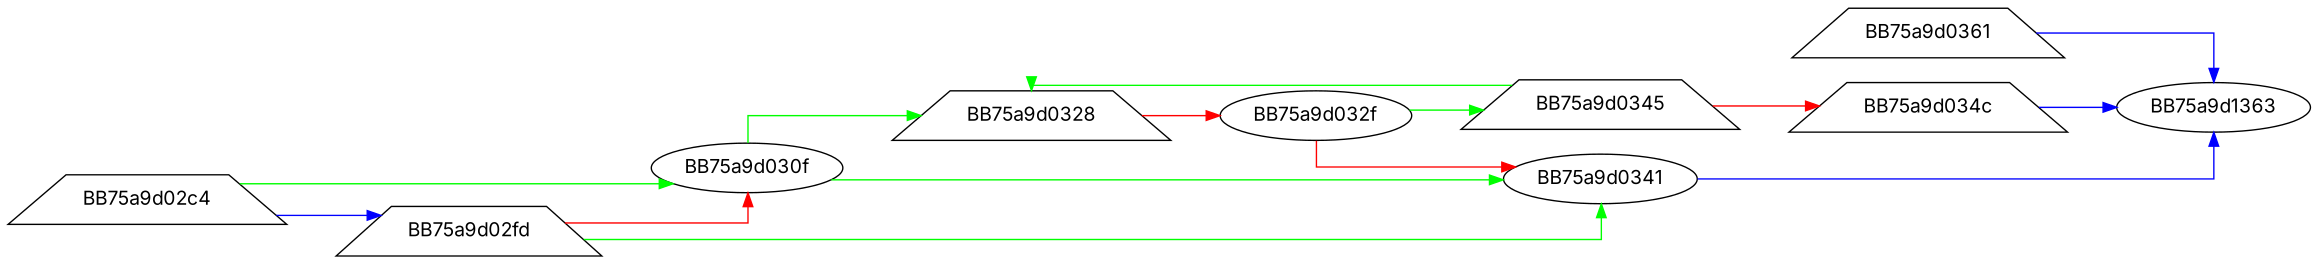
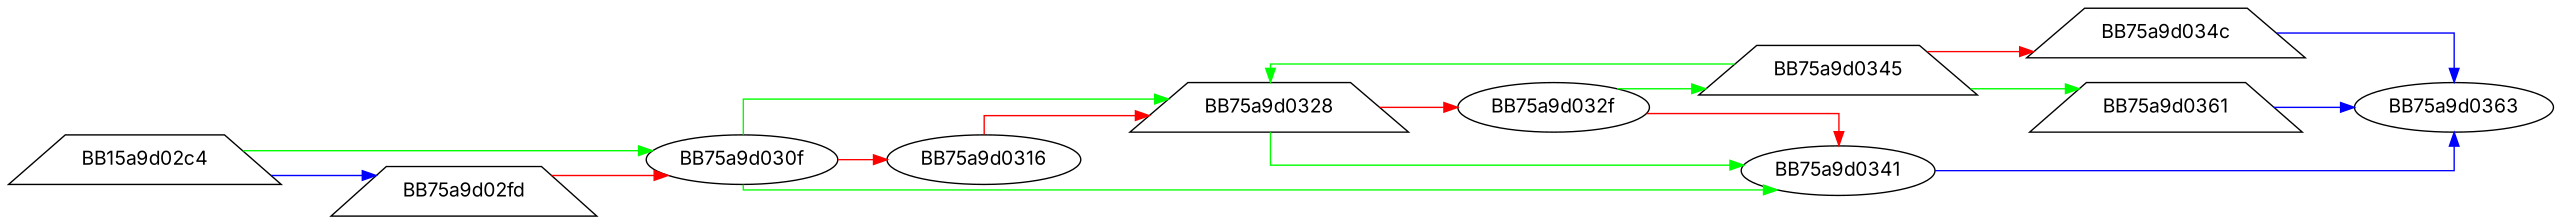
edge "BB75a9d0345" -> "BB75a9d0361": added
node "BB75a9d1363": label "BB75a9d1363" -> "BB75a9d0363"
node "BB75a9d0316": added
node "BB75a9d02c4": label "BB75a9d02c4" -> "BB15a9d02c4"
edge "BB75a9d02fd" -> "BB75a9d0341": now "BB75a9d0328" -> "BB75a9d0341"
